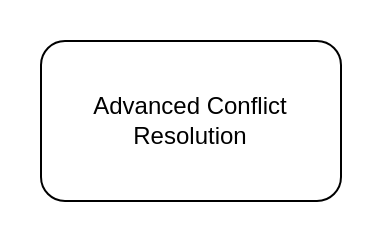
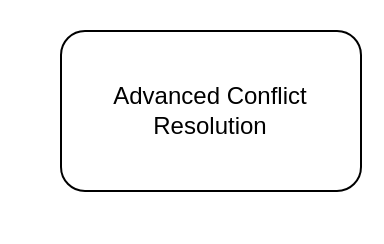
node "Advanced Conflict Resolution": moved (191, 121) -> (211, 111)
